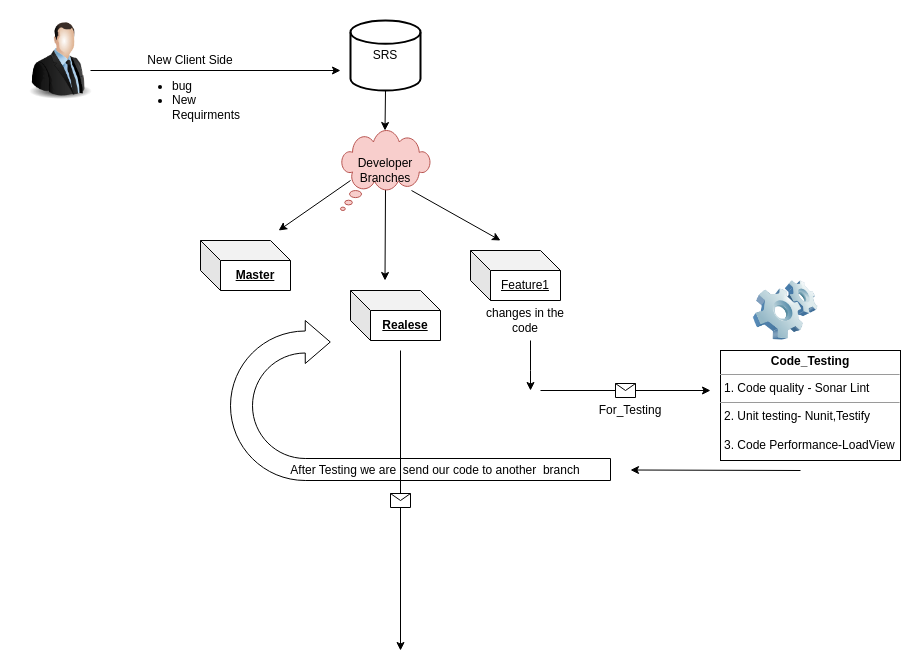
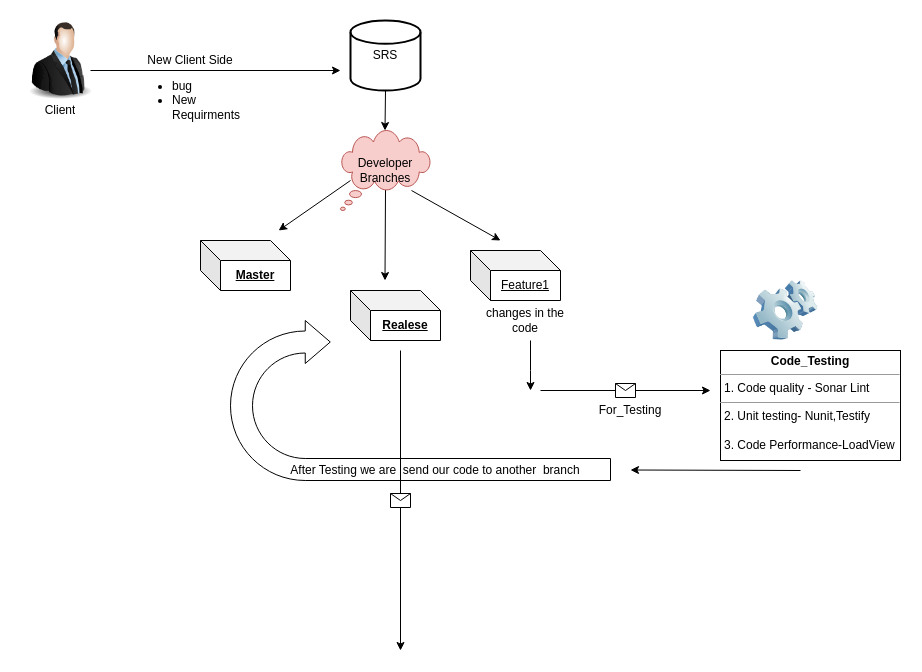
node "Client": added
